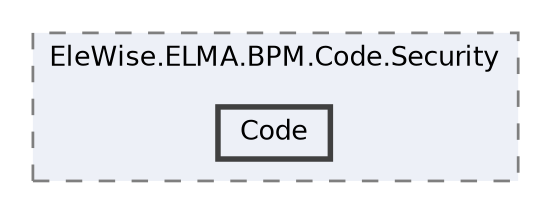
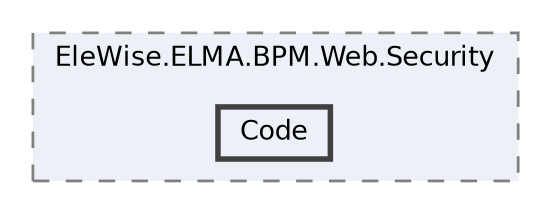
cluster "EleWise.ELMA.BPM.Code.Security": label "EleWise.ELMA.BPM.Code.Security" -> "EleWise.ELMA.BPM.Web.Security"
